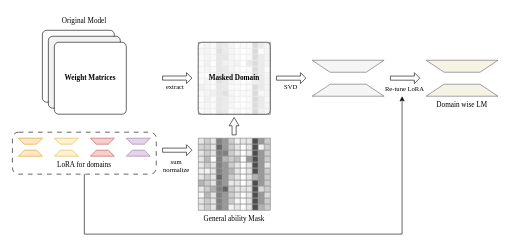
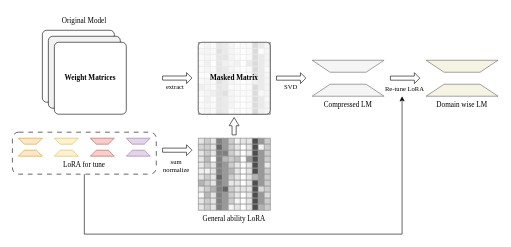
node "Masked Domain": label "Masked Domain" -> "Masked Matrix"
node "Compressed LM": added
node "LoRA for domains": label "LoRA for domains" -> "LoRA for tune"
node "General ability Mask": label "General ability Mask" -> "General ability LoRA"
